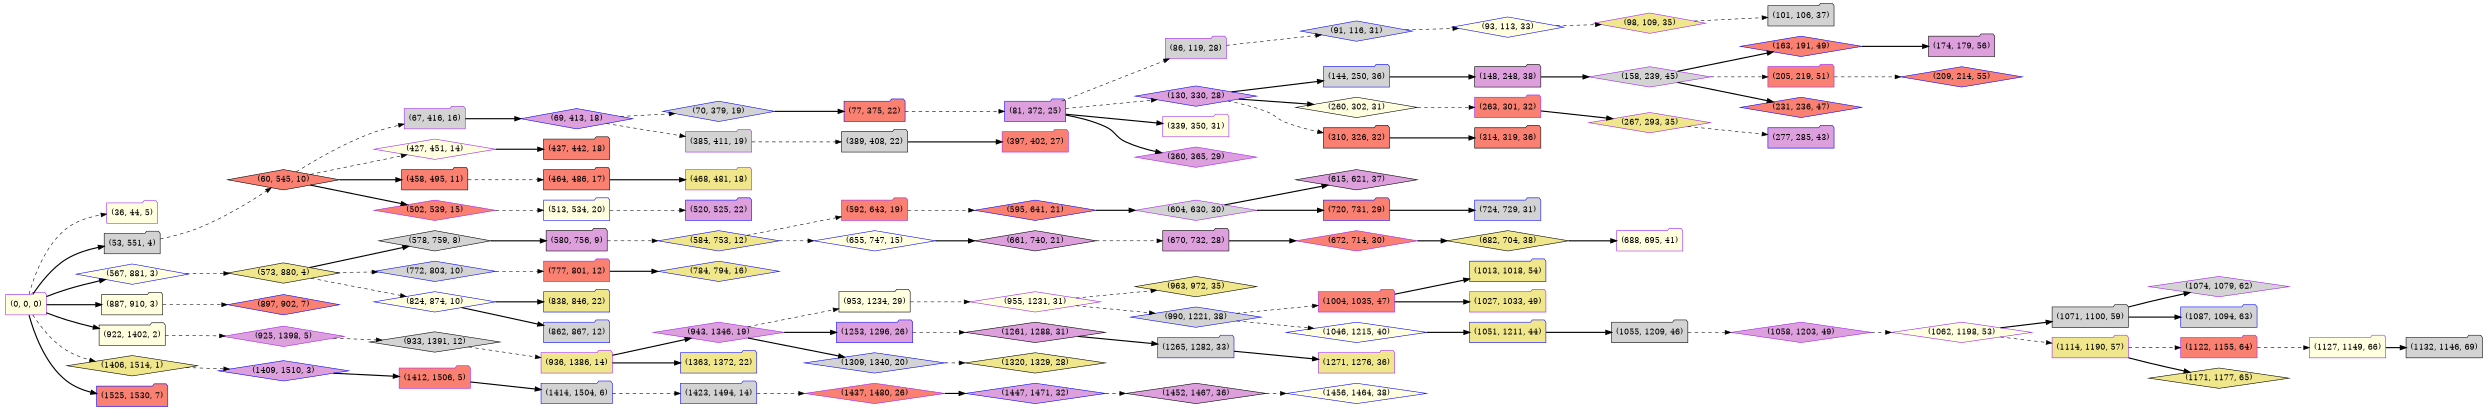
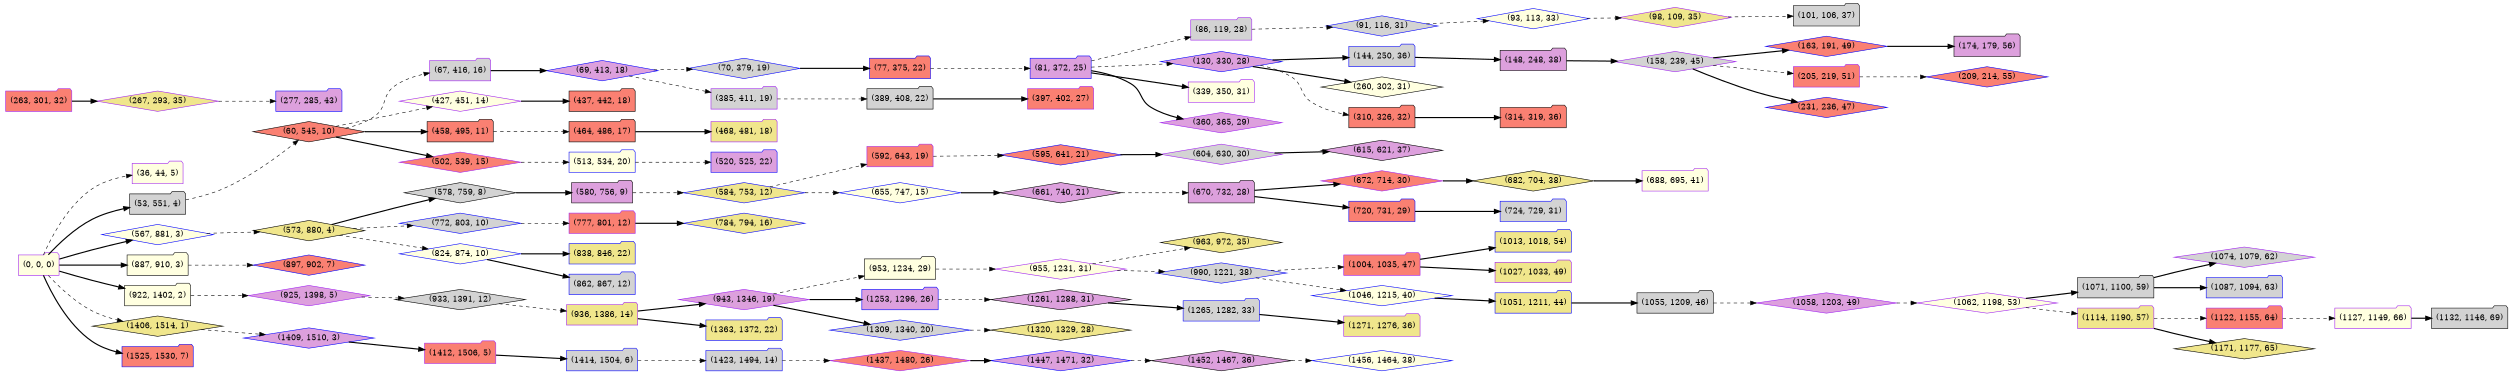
edge "(260, 302, 31)" -> "(263, 301, 32)": removed
edge "(604, 630, 30)" -> "(720, 731, 29)": now "(670, 732, 28)" -> "(720, 731, 29)"
